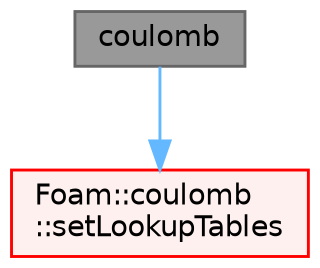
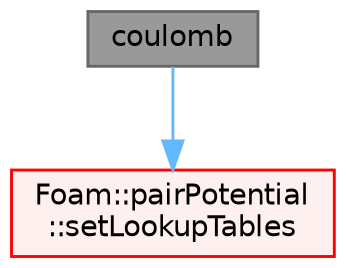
node "Foam::coulomb ::setLookupTables": label "Foam::coulomb ::setLookupTables" -> "Foam::pairPotential ::setLookupTables"
